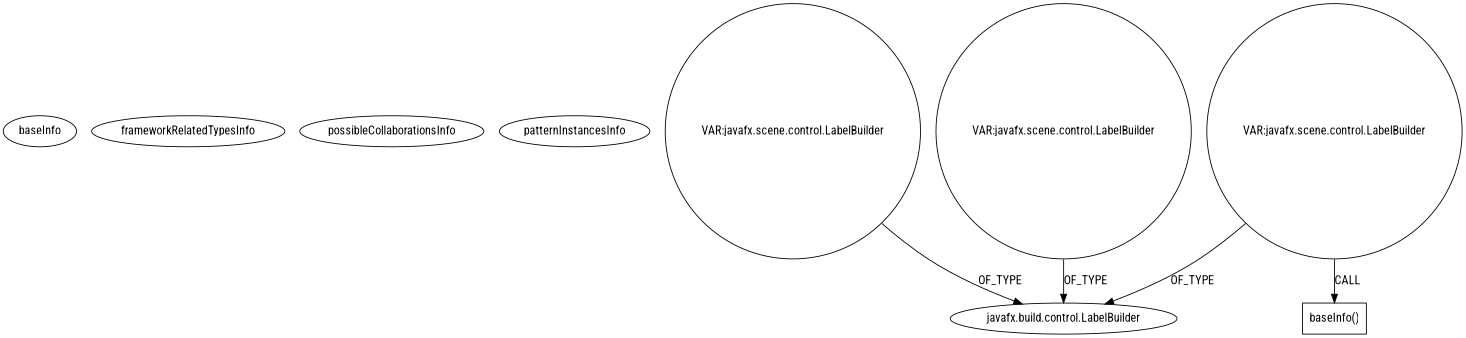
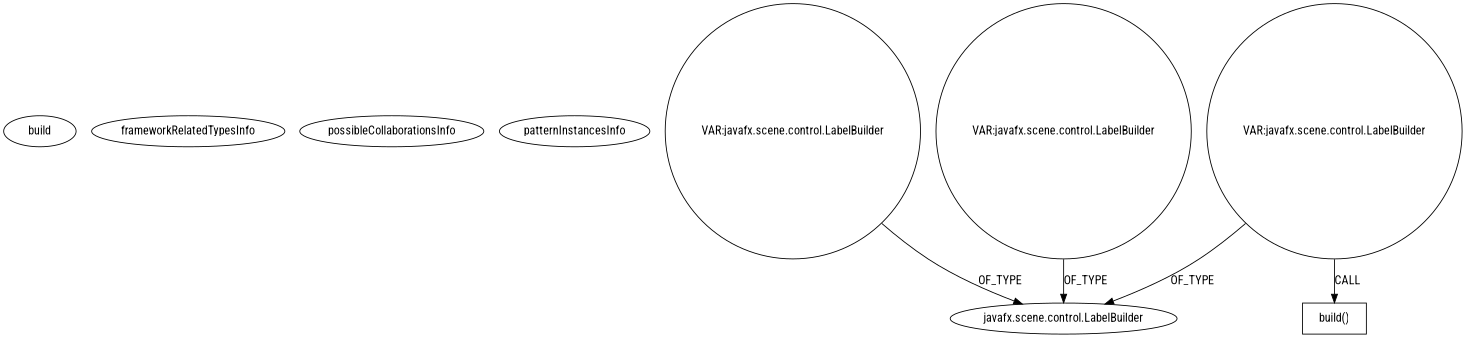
node "baseInfo": label "baseInfo" -> "build"
node "javafx.build.control.LabelBuilder": label "javafx.build.control.LabelBuilder" -> "javafx.scene.control.LabelBuilder"
node "baseInfo()": label "baseInfo()" -> "build()"
